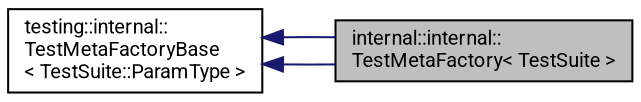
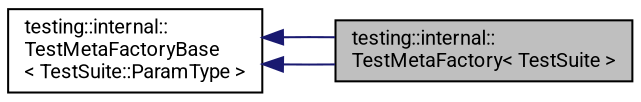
node "internal::internal:: TestMetaFactory< TestSuite >": label "internal::internal:: TestMetaFactory< TestSuite >" -> "testing::internal:: TestMetaFactory< TestSuite >"
